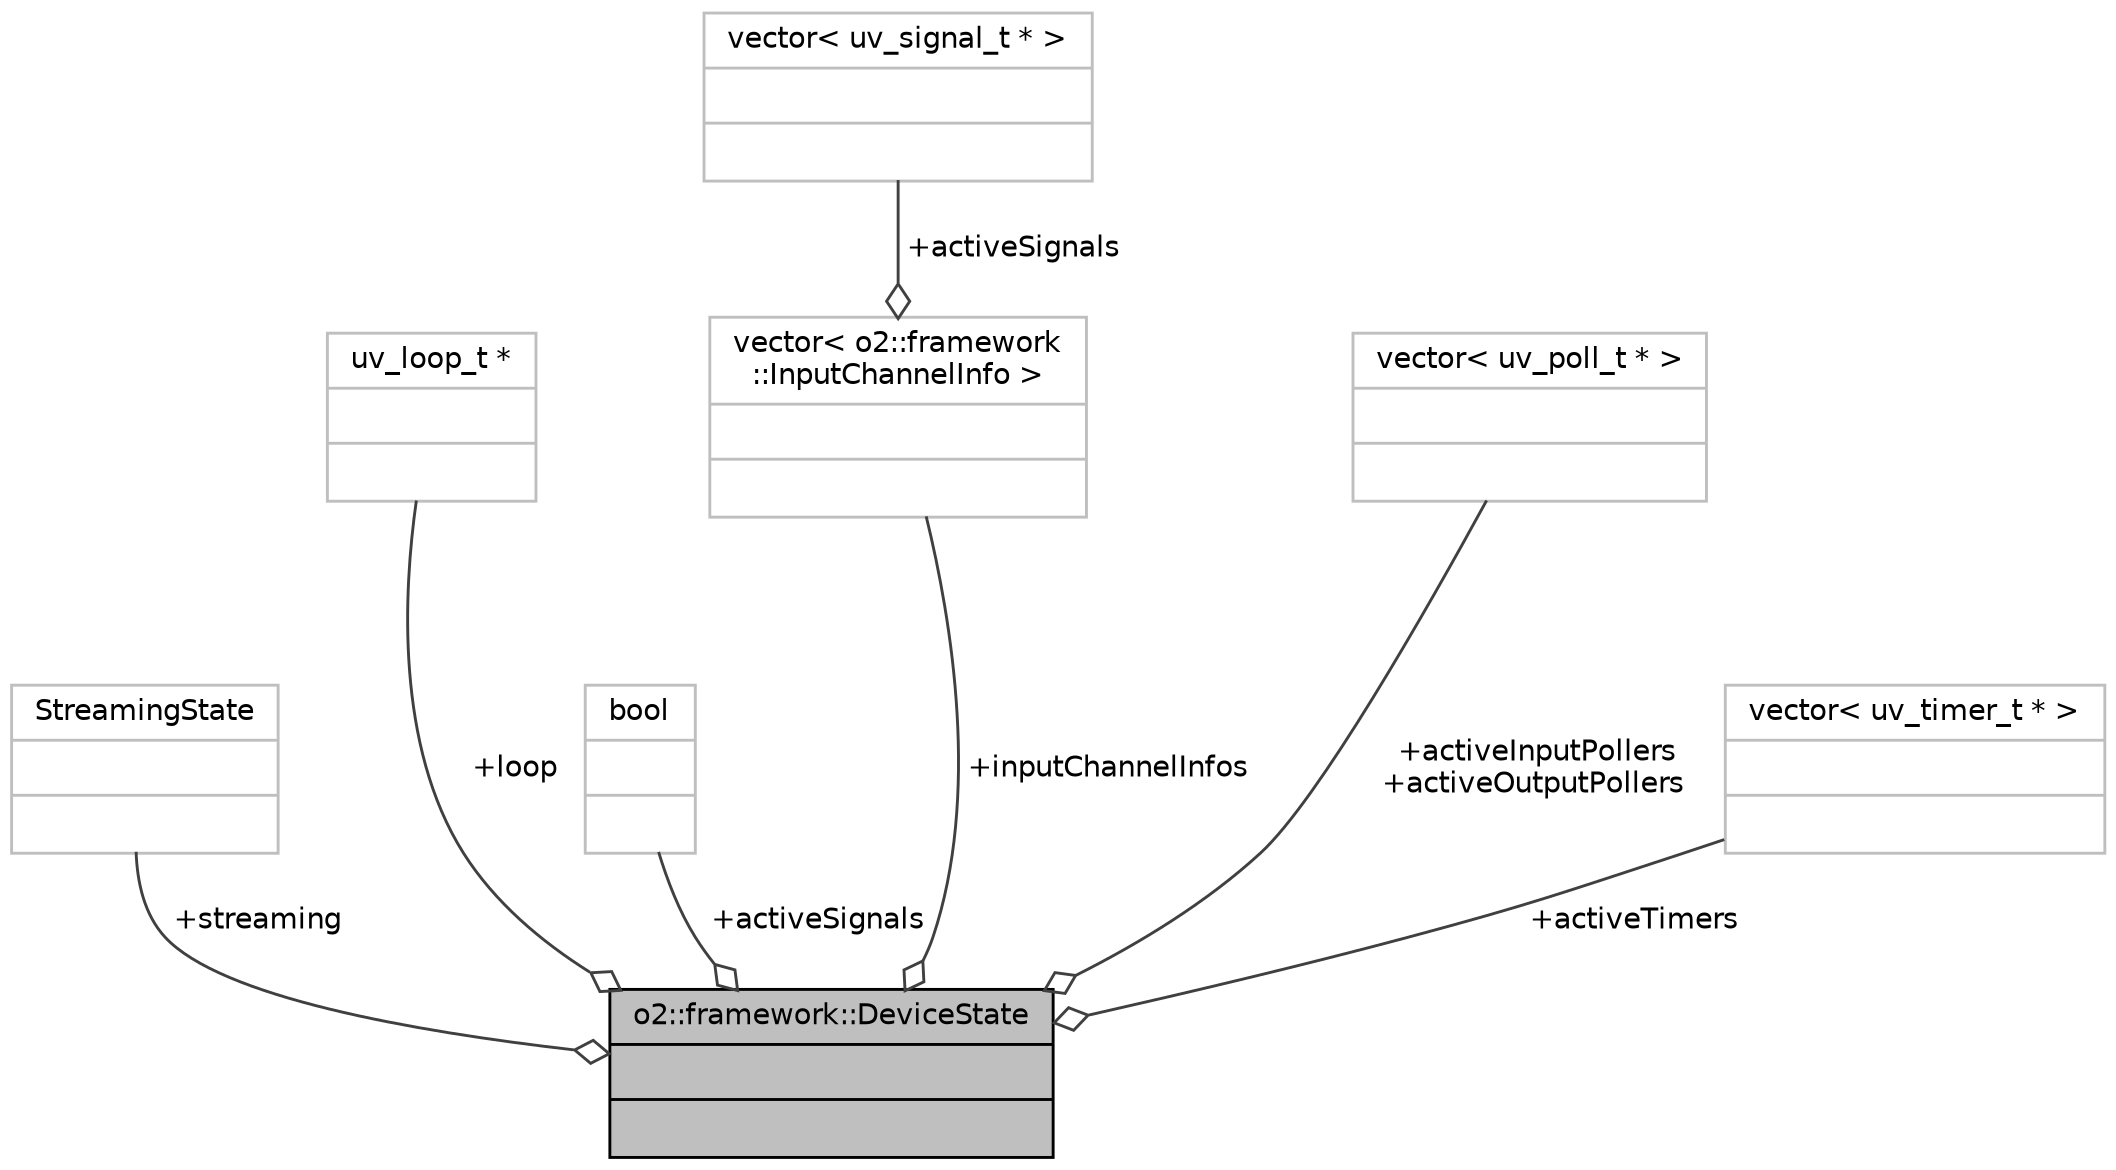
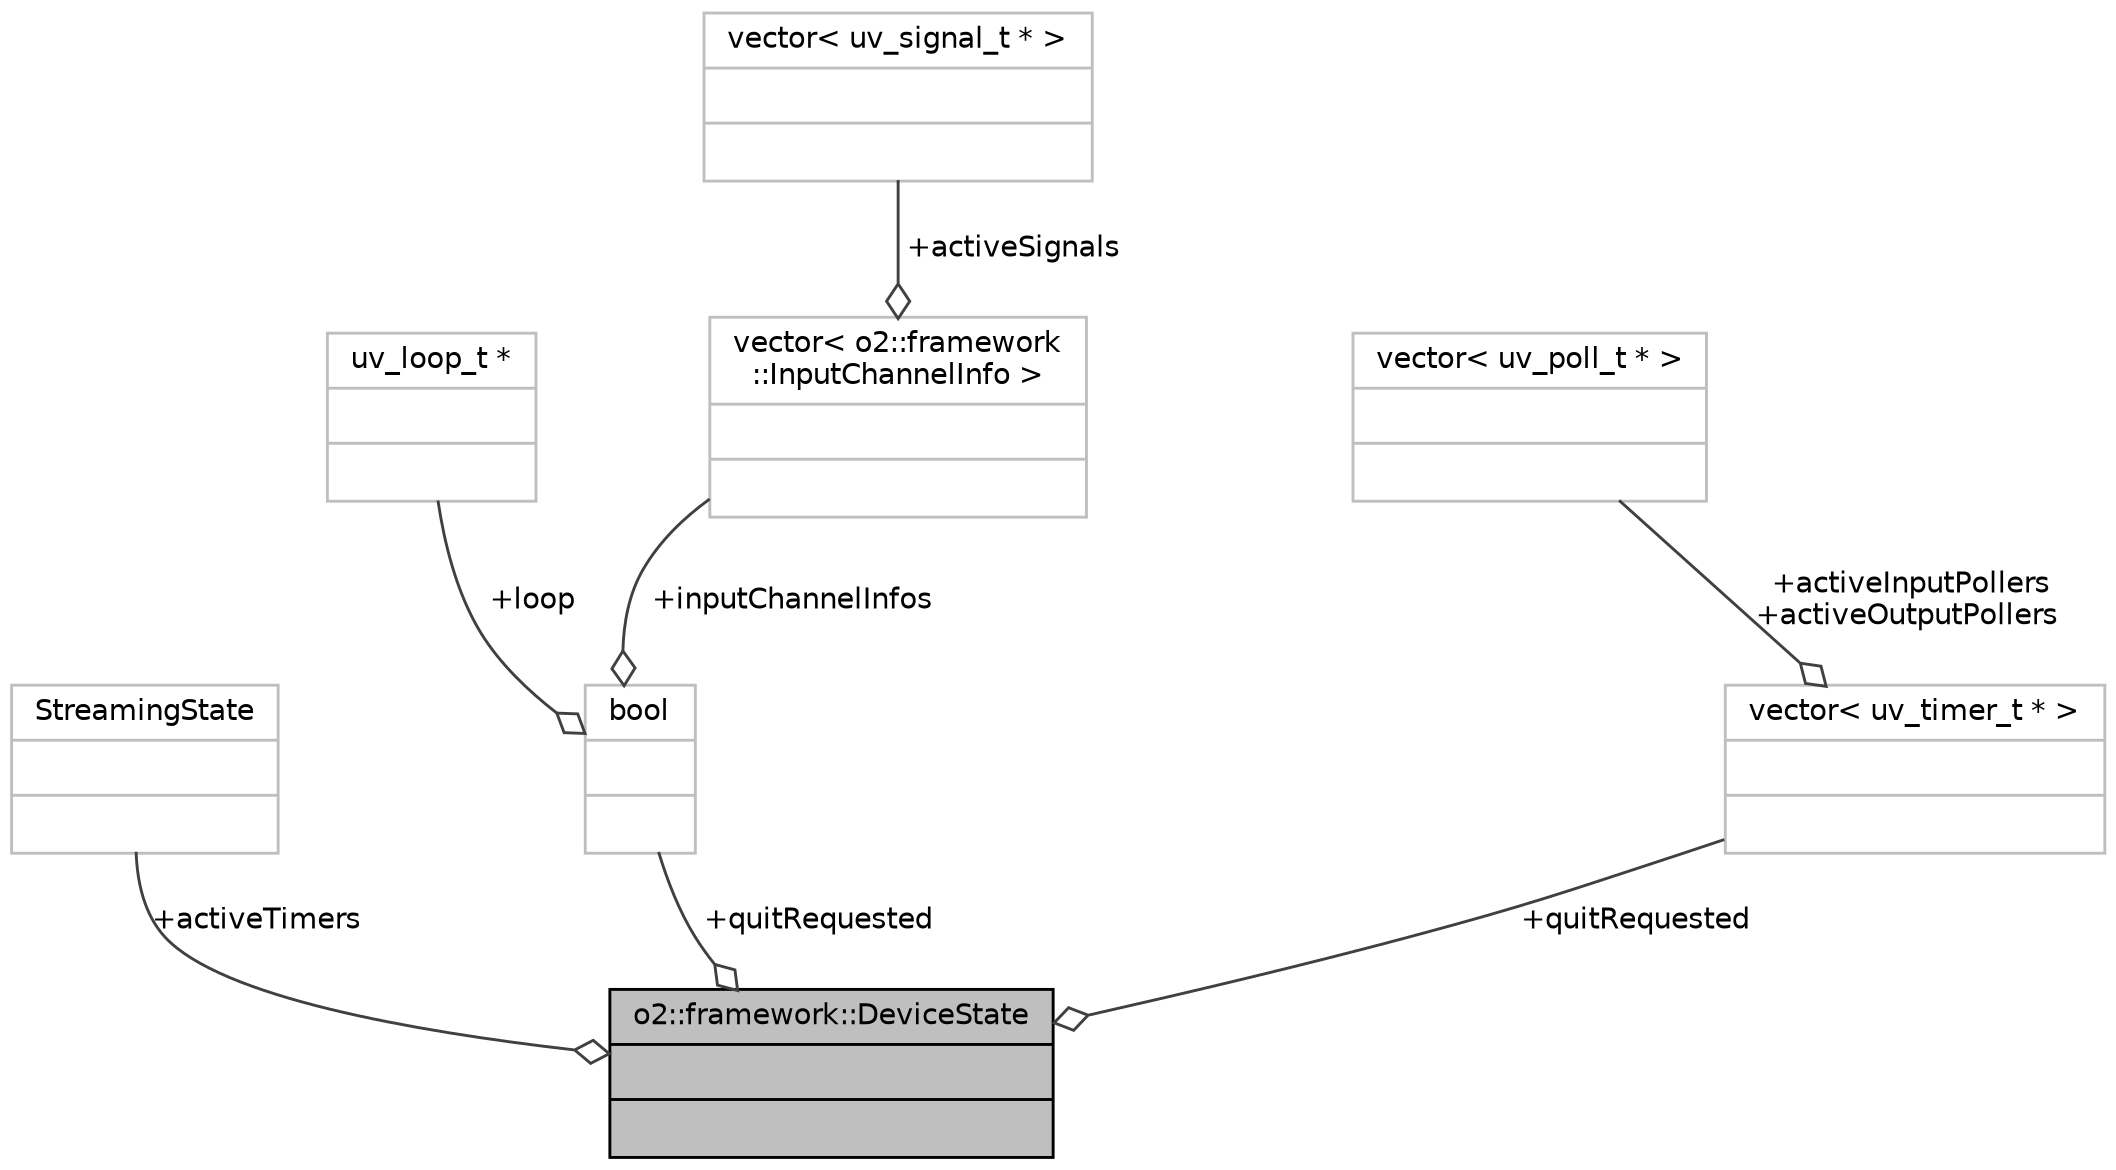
edge "vector< o2::framework" -> "o2::framework::DeviceState": now "vector< o2::framework" -> "bool"
edge "uv_loop_t *" -> "o2::framework::DeviceState": now "uv_loop_t *" -> "bool"
edge "vector< uv_poll_t * >" -> "o2::framework::DeviceState": now "vector< uv_poll_t * >" -> "vector< uv_timer_t * >"
edge "StreamingState" -> "o2::framework::DeviceState": label " +streaming" -> " +activeTimers"
edge "bool" -> "o2::framework::DeviceState": label " +activeSignals" -> " +quitRequested"
edge "vector< uv_timer_t * >" -> "o2::framework::DeviceState": label " +activeTimers" -> " +quitRequested"
